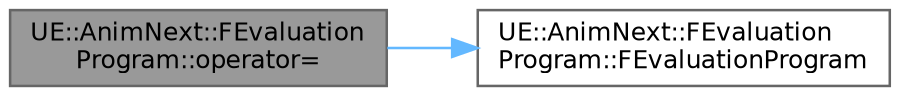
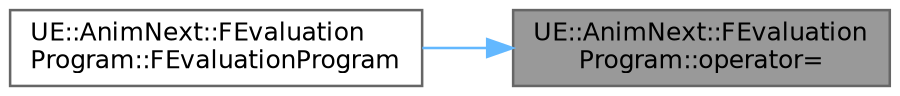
edge "UE::AnimNext::FEvaluation Program::operator=" -> "UE::AnimNext::FEvaluation Program::FEvaluationProgram": reversed
